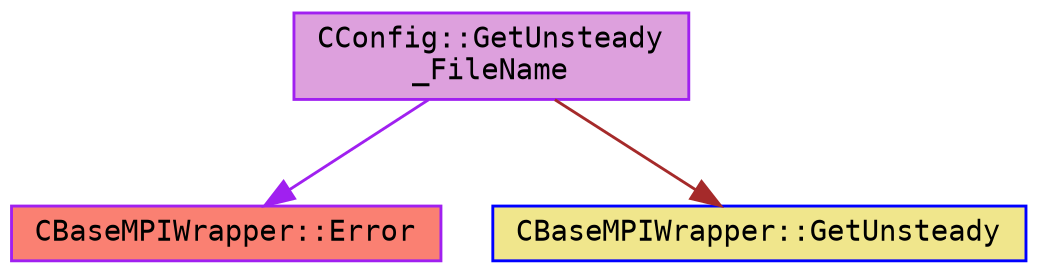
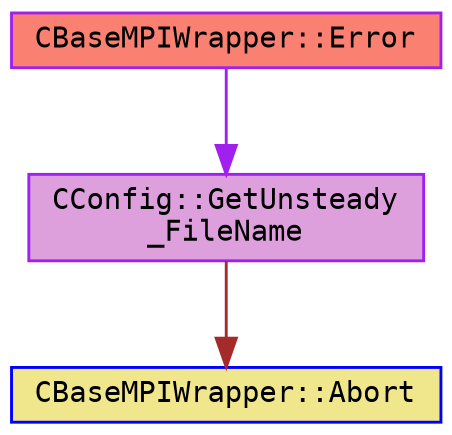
edge "CConfig::GetUnsteady _FileName" -> "CBaseMPIWrapper::Error": reversed
node "CBaseMPIWrapper::GetUnsteady": label "CBaseMPIWrapper::GetUnsteady" -> "CBaseMPIWrapper::Abort"
